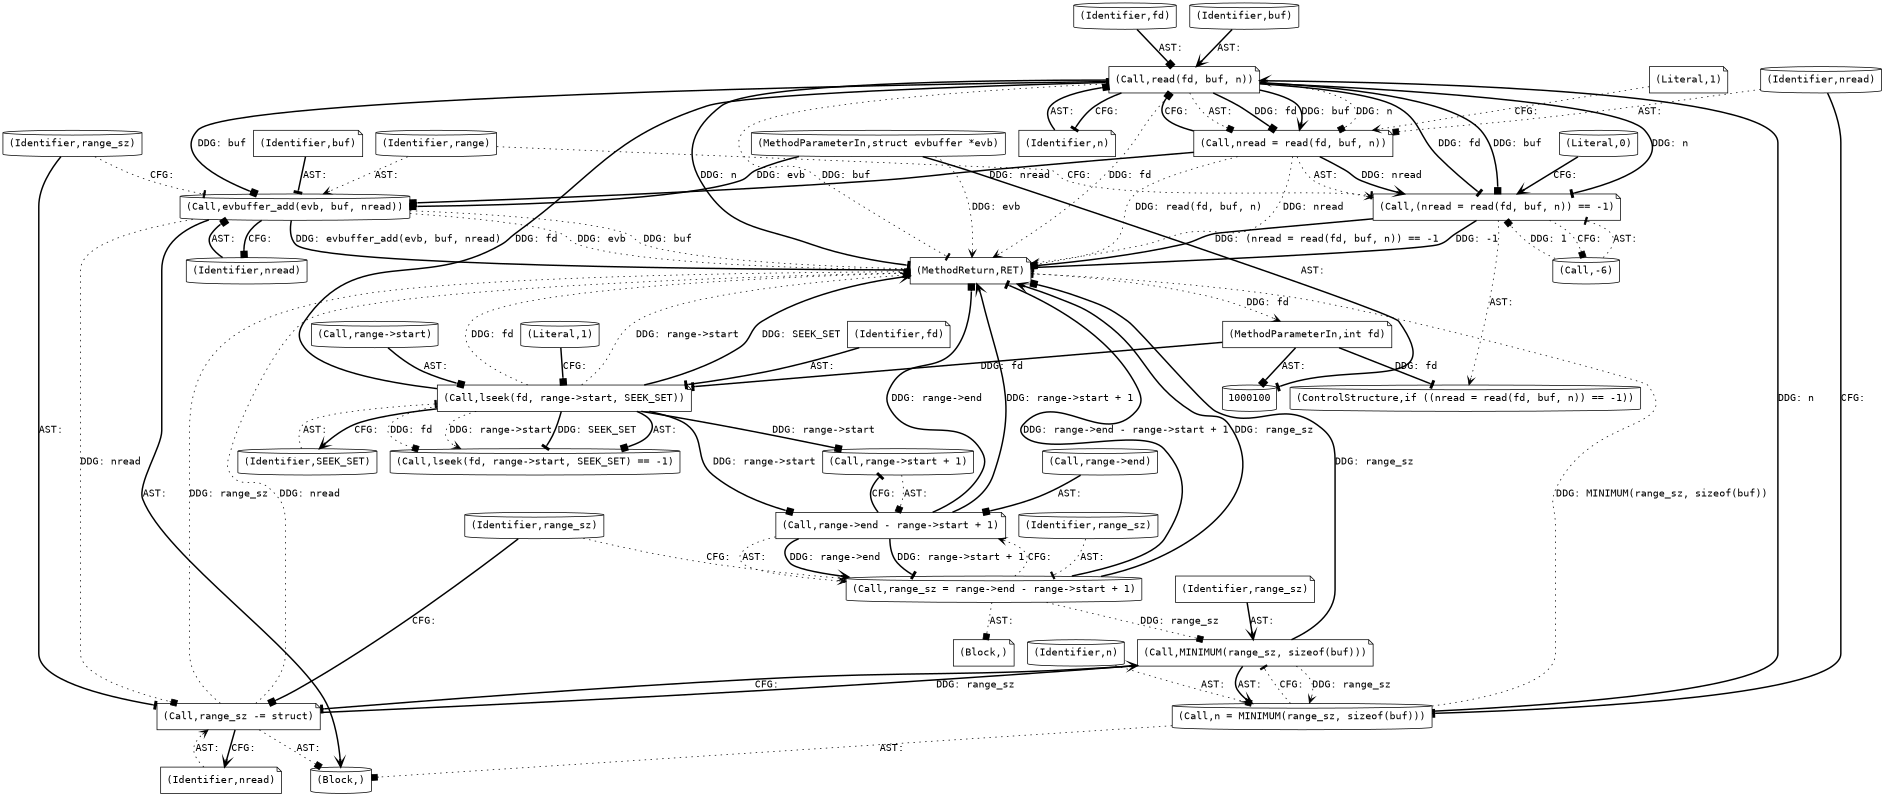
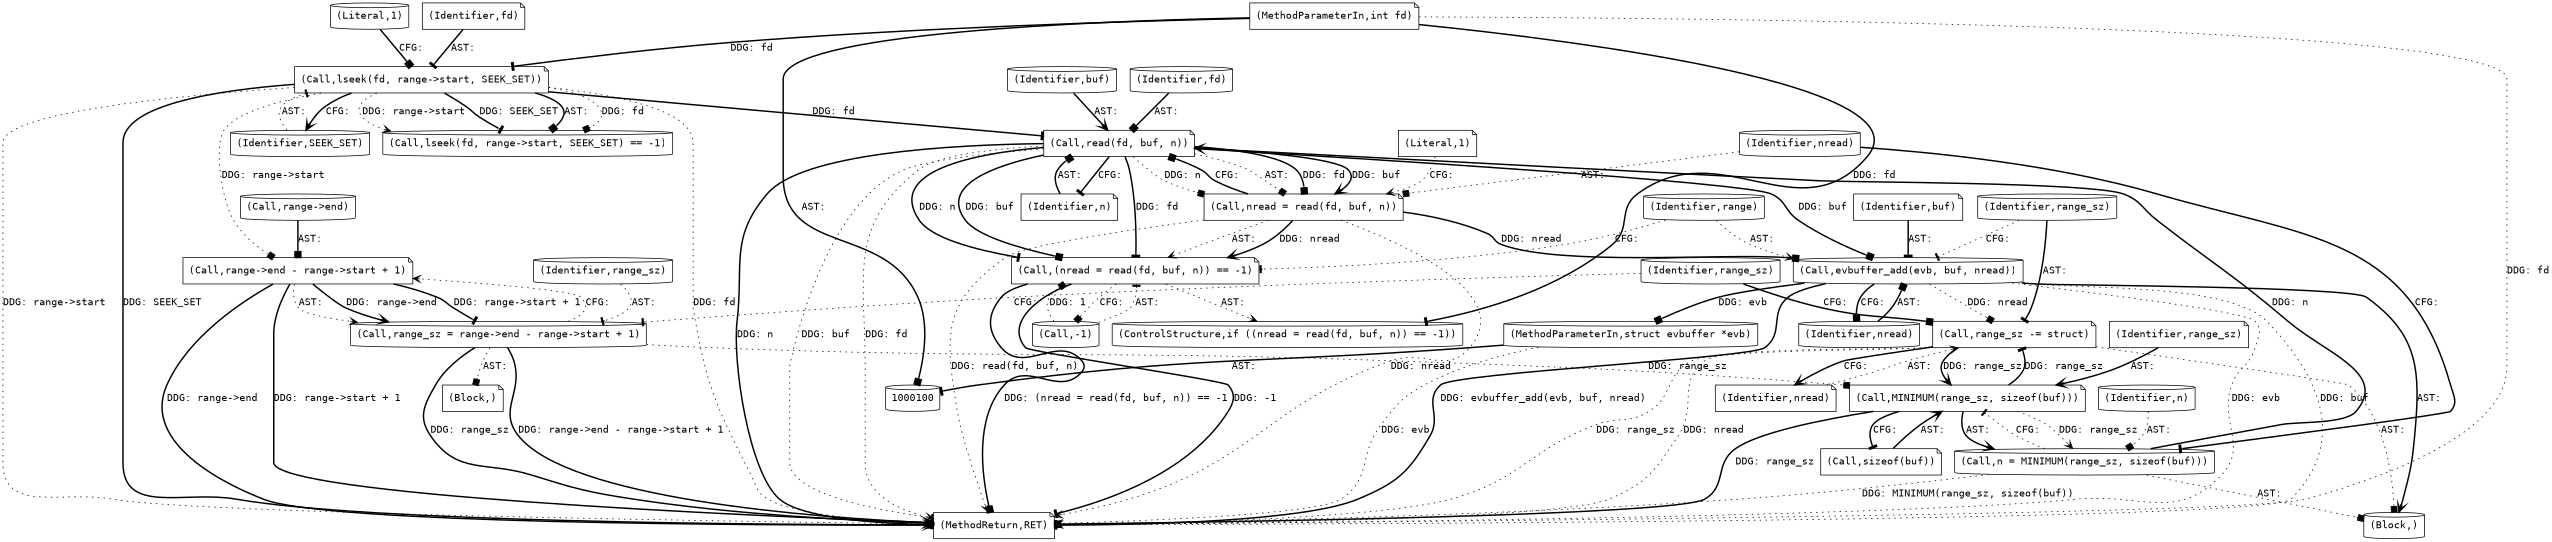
node "(Literal,0)": removed
edge "(MethodParameterIn,struct evbuffer *evb)" -> "(Call,evbuffer_add(evb, buf, nread))": reversed
node "(Call,-6)": label "(Call,-6)" -> "(Call,-1)"
edge "(MethodReturn,RET)" -> "(MethodParameterIn,int fd)": reversed
node "(Call,range->start)": removed
node "(Call,range->start + 1)": removed
node "(Call,sizeof(buf))": added
edge "(Call,lseek(fd, range->start, SEEK_SET))" -> "(Call,range->end - range->start + 1)": style bold -> dotted
edge "(Call,MINIMUM(range_sz, sizeof(buf)))" -> "(Call,range_sz -= struct)": label "CFG: " -> "DDG: range_sz"
